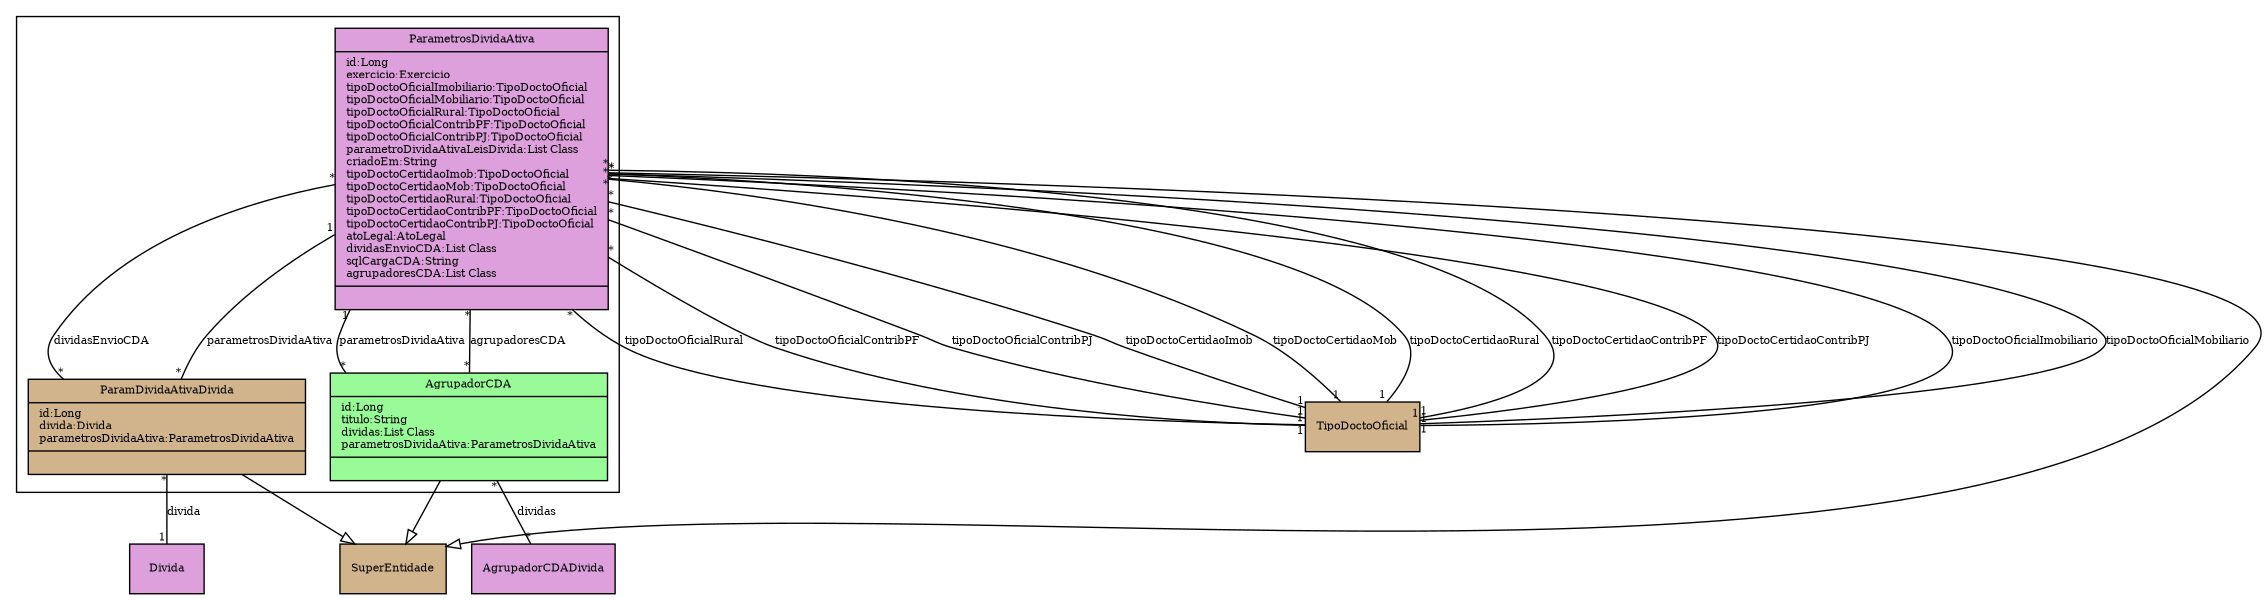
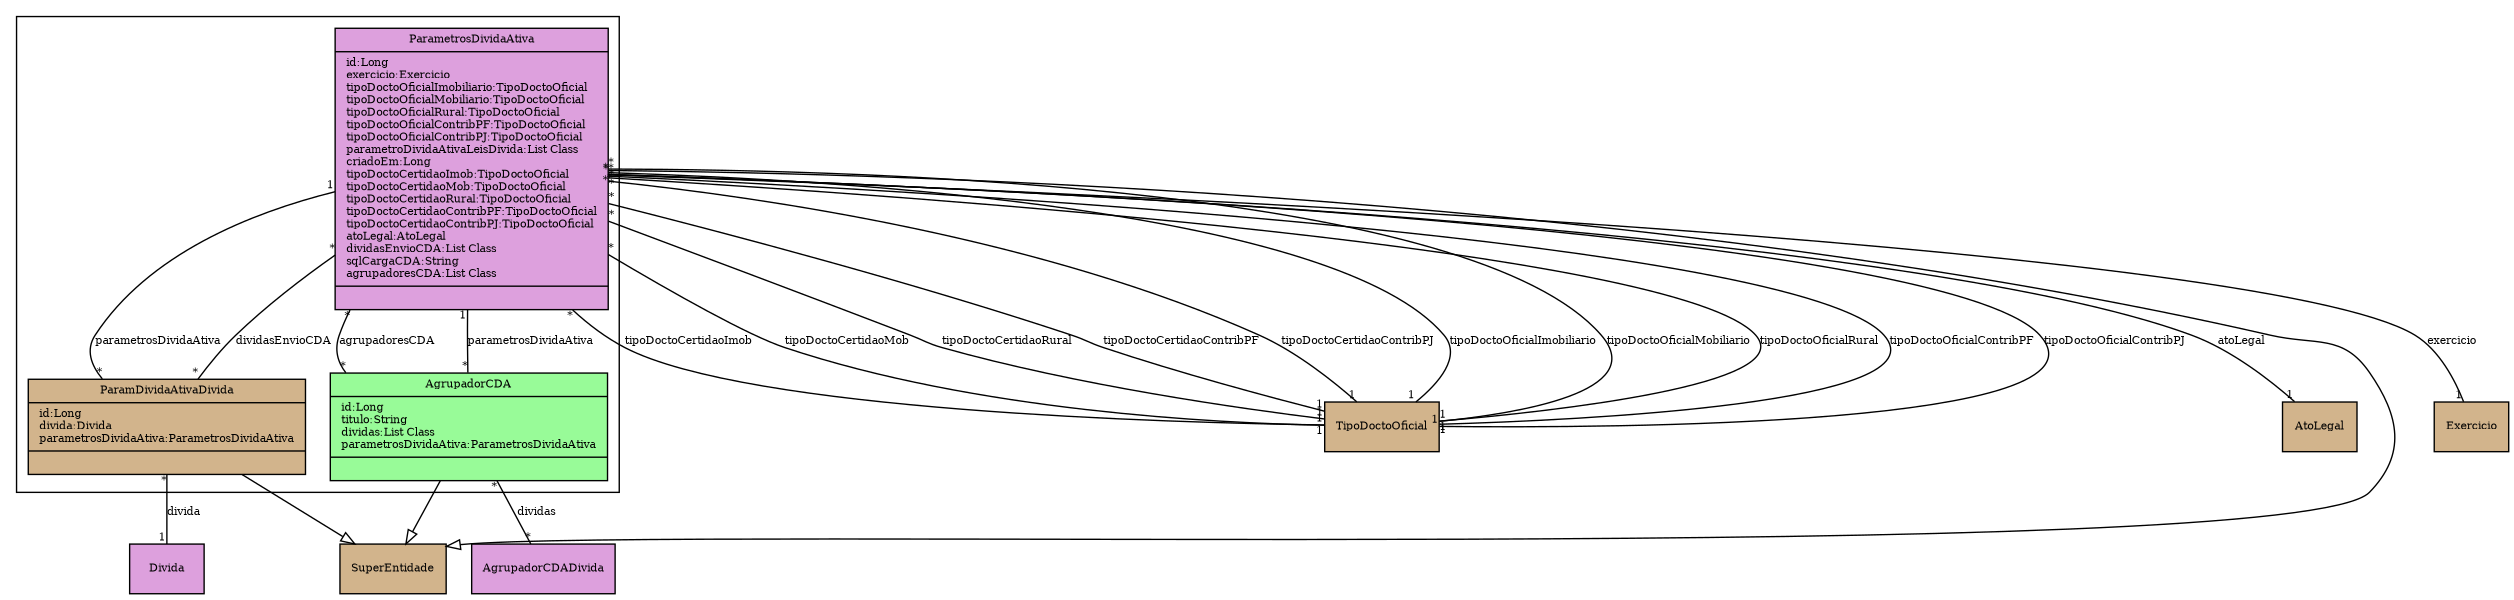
node "ParametrosDividaAtiva": text "criadoEm:String" -> "criadoEm:Long"
node "AtoLegal": added
node "Exercicio": added
